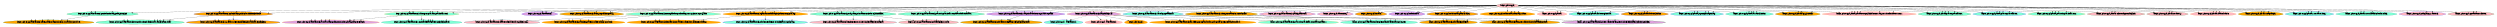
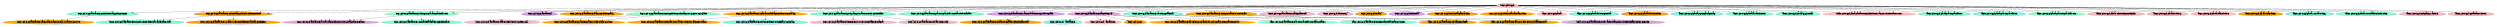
node "https://pis.org.pl/partia/ley-y-justicia/": fillcolor orange -> aquamarine
node "https://pis.org.pl/aktualnosci/polska-foglem-w-sile/": label "https://pis.org.pl/aktualnosci/polska-foglem-w-sile/" -> "https://pis.org.pl/aktualnosci/polska-rosnie-w-sile/"
